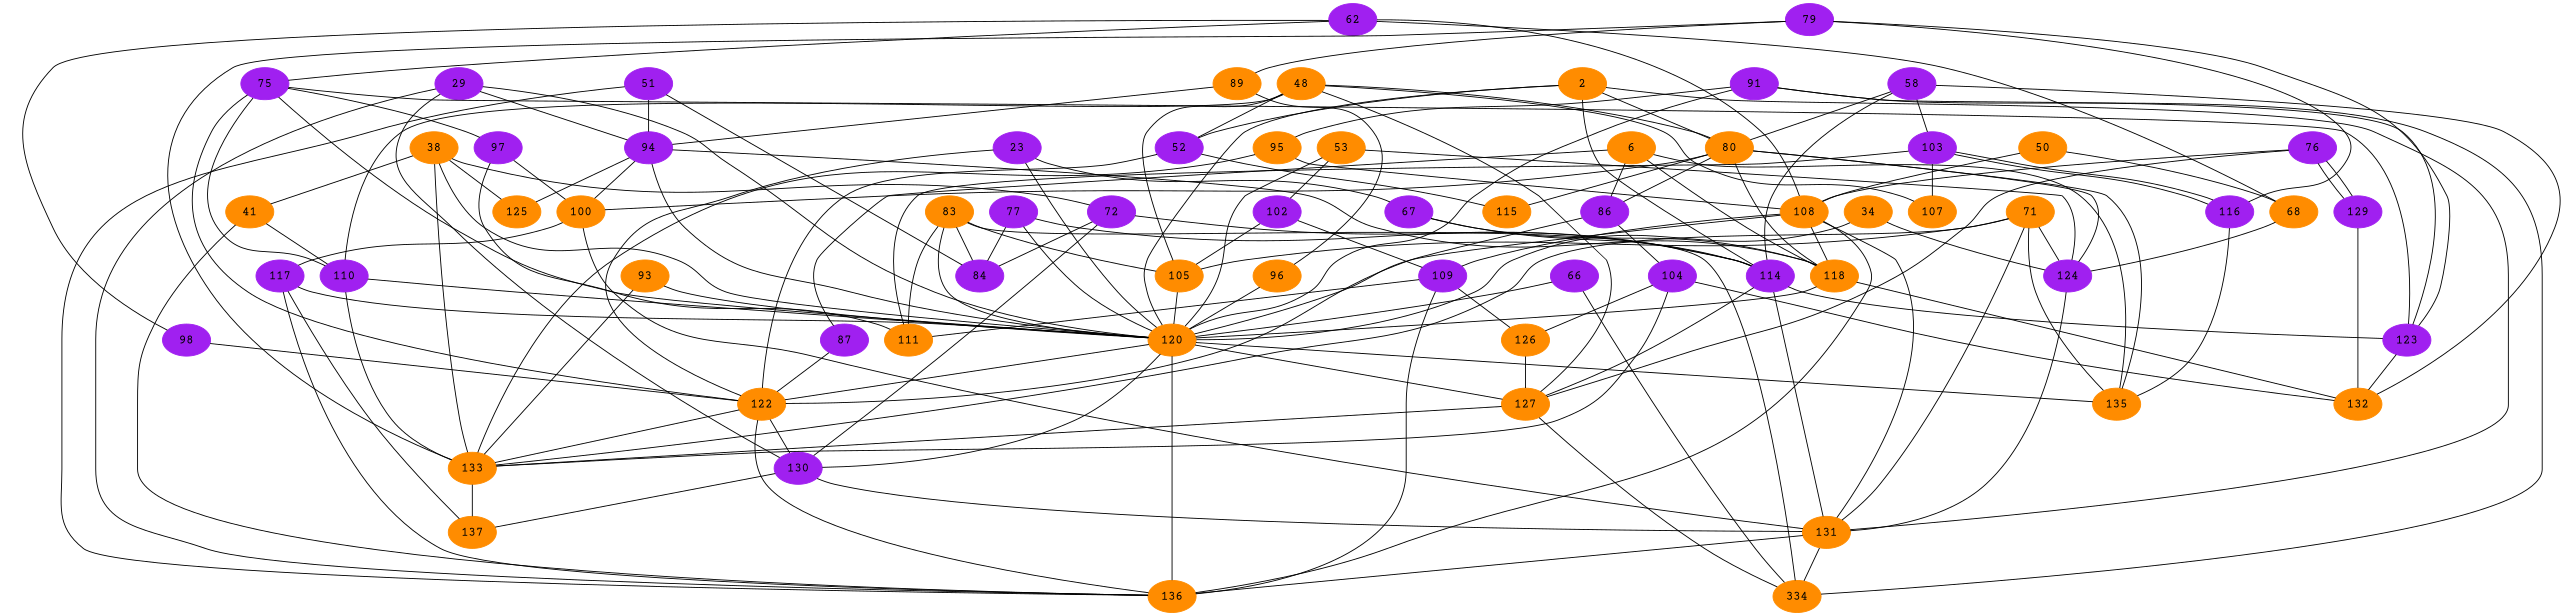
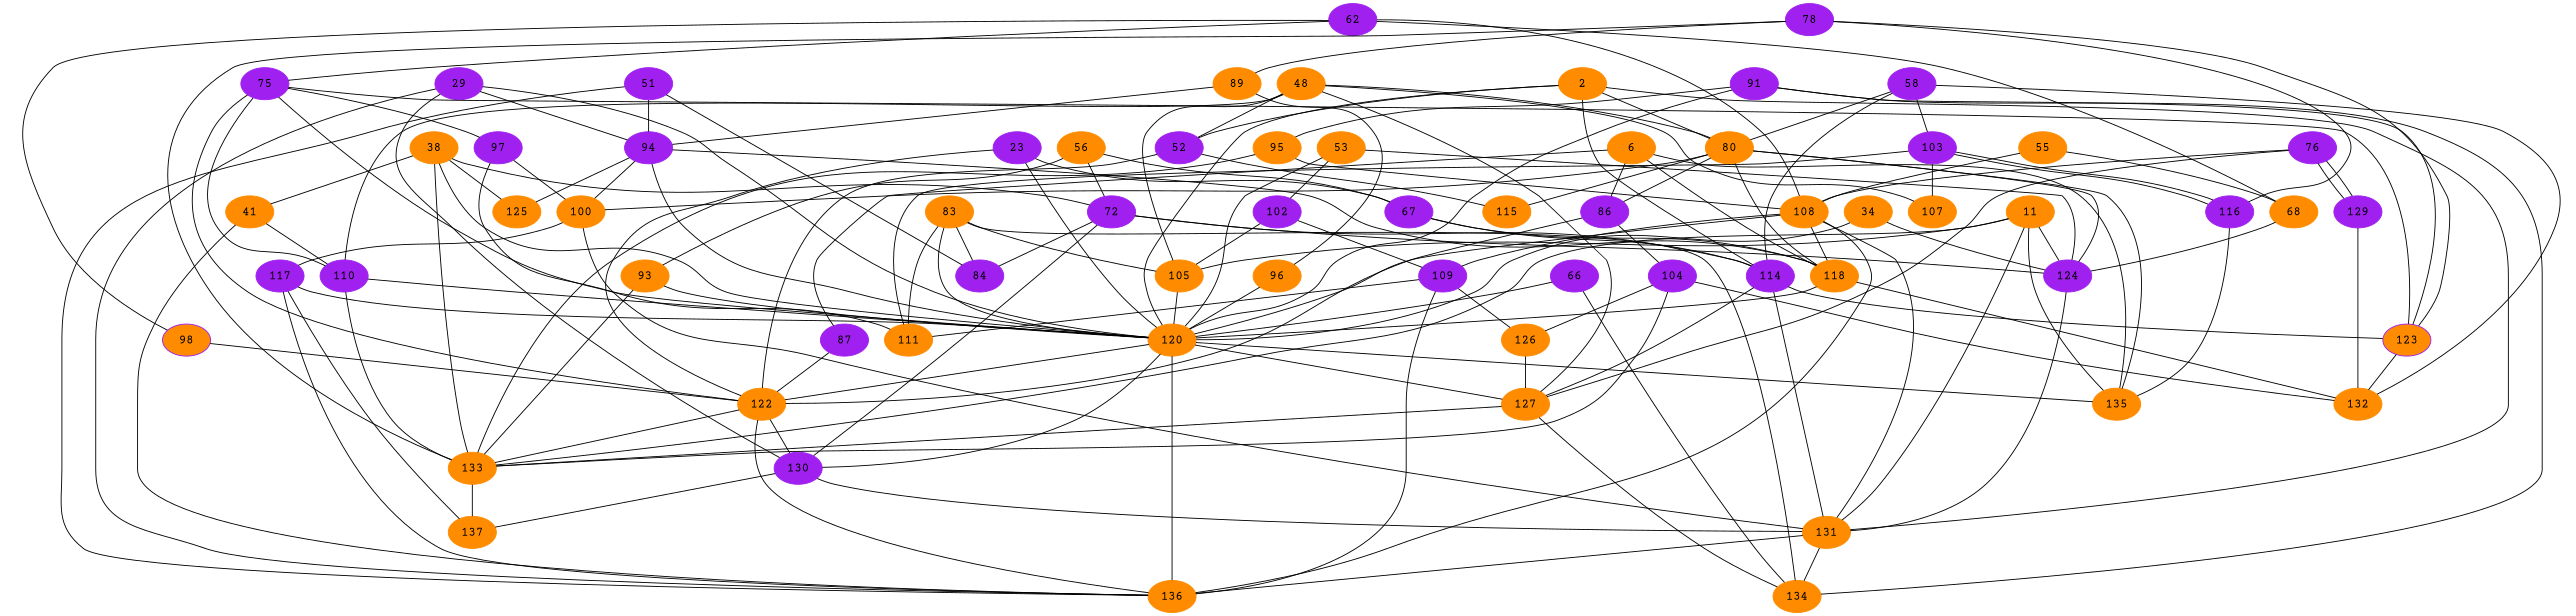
node "79": label "79" -> "78"
node "56": added
node "50": label "50" -> "55"
node "77": removed
node "71": label "71" -> "11"
edge "72" -- "124": added
node "98": fillcolor purple -> darkorange
node "123": fillcolor purple -> darkorange
node "334": label "334" -> "134"
